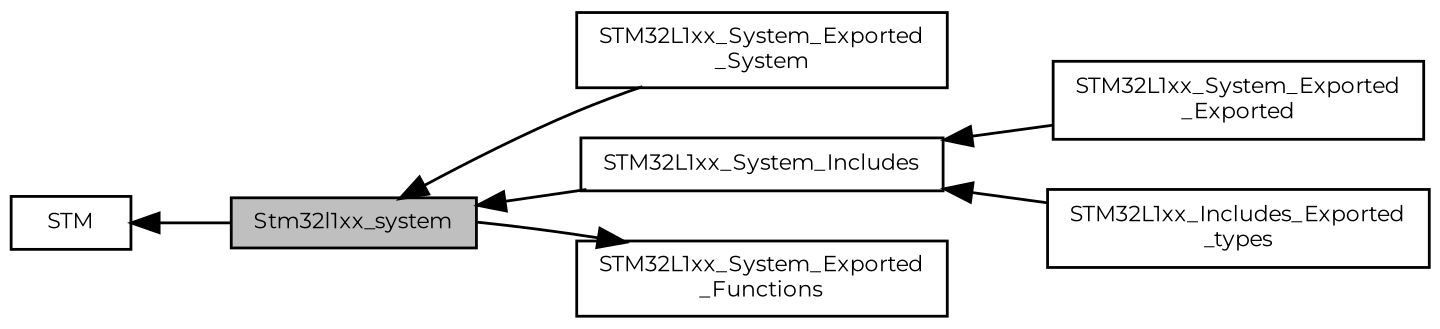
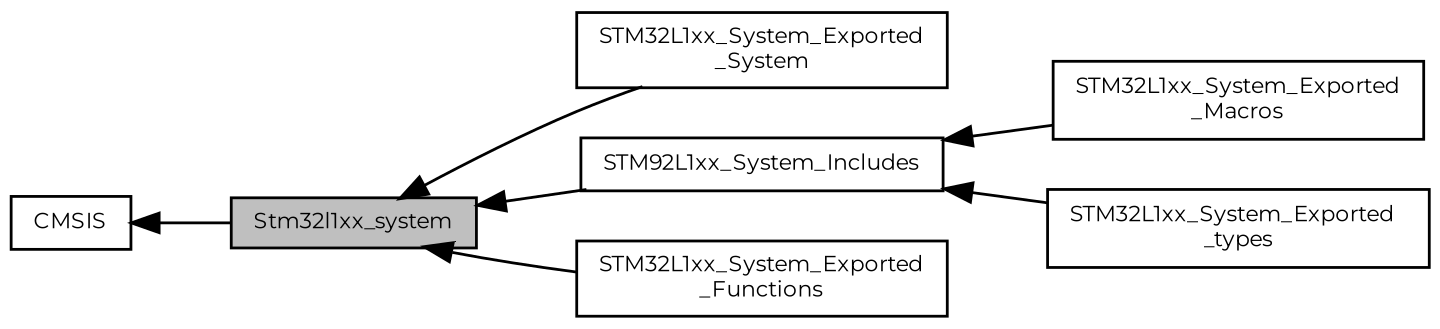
node "STM32L1xx_System_Exported _Exported": label "STM32L1xx_System_Exported _Exported" -> "STM32L1xx_System_Exported _Macros"
node "STM32L1xx_System_Includes": label "STM32L1xx_System_Includes" -> "STM92L1xx_System_Includes"
node "STM": label "STM" -> "CMSIS"
node "STM32L1xx_Includes_Exported _types": label "STM32L1xx_Includes_Exported _types" -> "STM32L1xx_System_Exported _types"
edge "Stm32l1xx_system" -> "STM32L1xx_System_Exported _Functions": reversed
